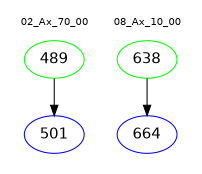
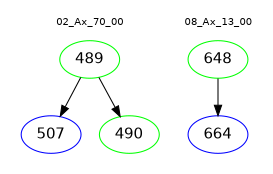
cluster "08_Ax_10_00": label "08_Ax_10_00" -> "08_Ax_13_00"
node "638": label "638" -> "648"
node "501": label "501" -> "507"
node "490": added
